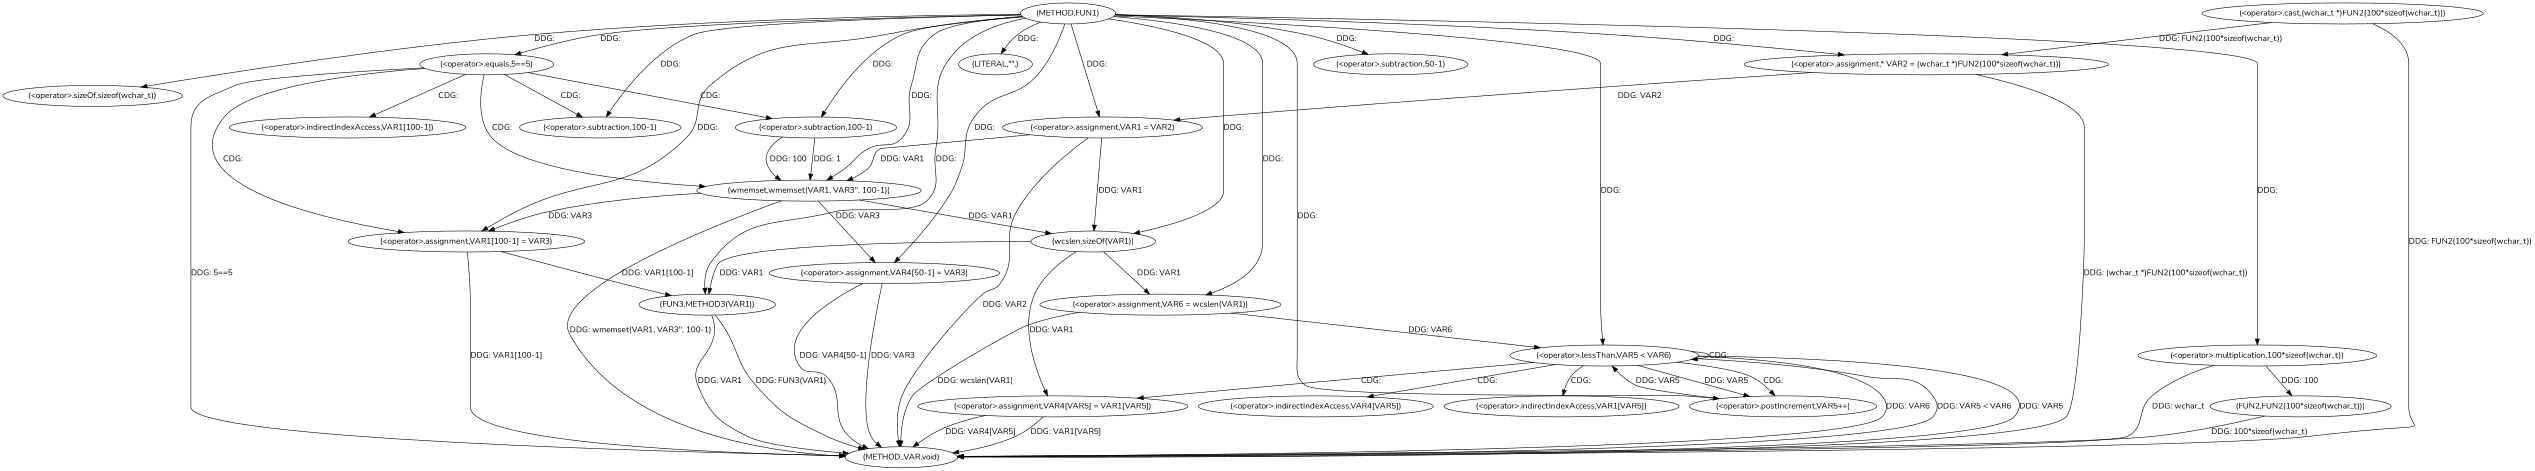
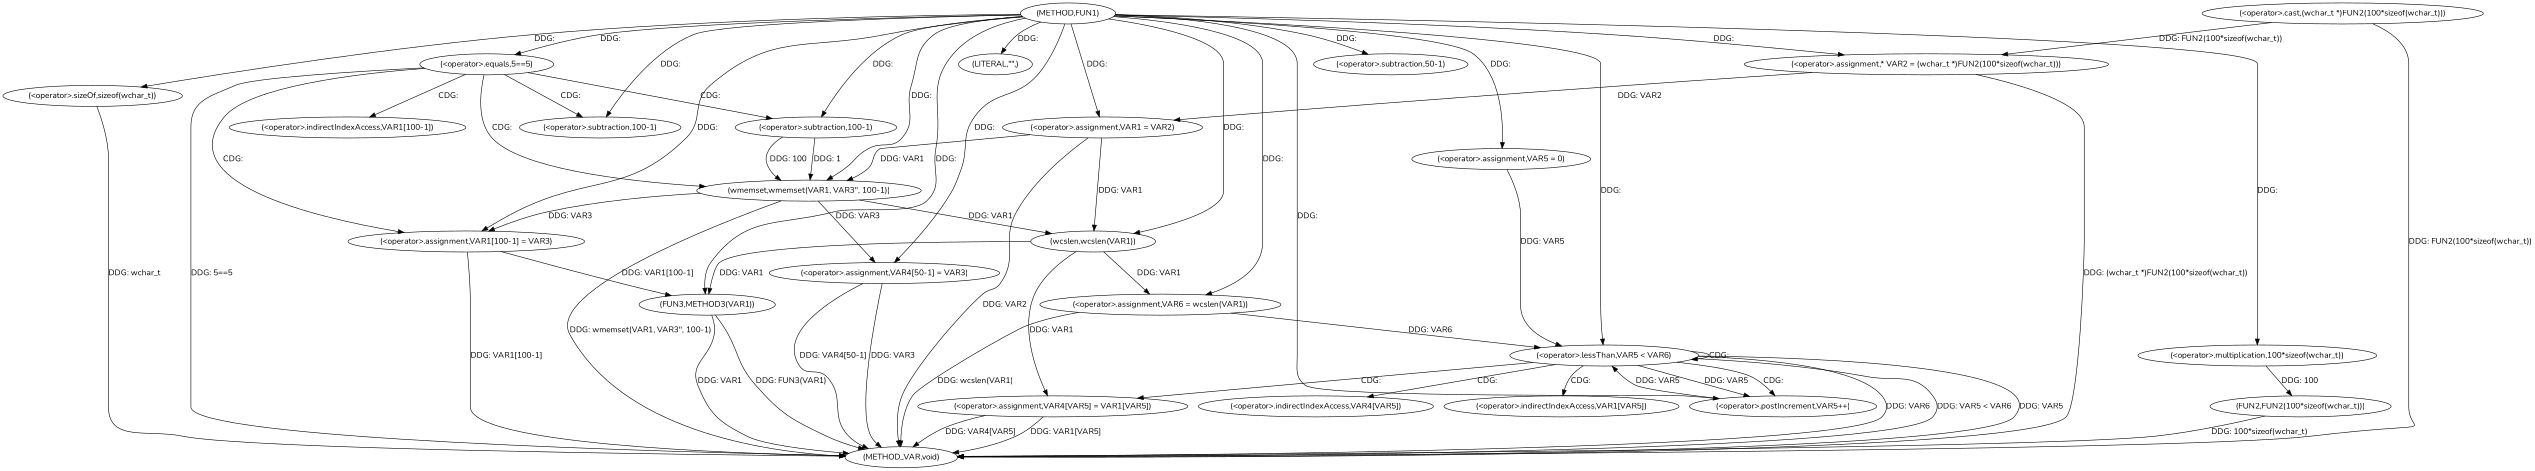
node "(<operator>.assignment,VAR5 = 0)": added
node "(wcslen,sizeOf(VAR1))": label "(wcslen,sizeOf(VAR1))" -> "(wcslen,wcslen(VAR1))"
edge "(<operator>.multiplication,100*sizeof(wchar_t))" -> "(METHOD_VAR,void)": now "(<operator>.sizeOf,sizeof(wchar_t))" -> "(METHOD_VAR,void)"
